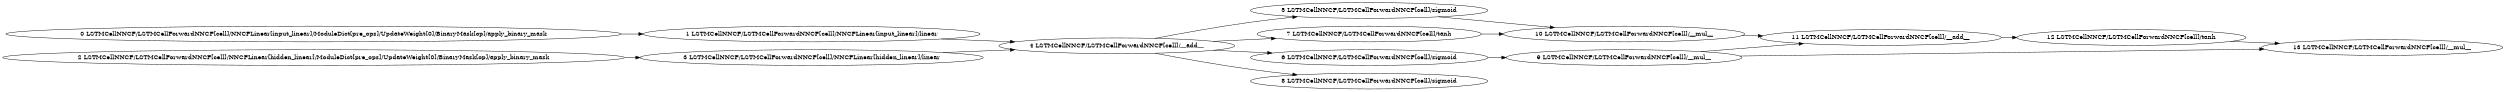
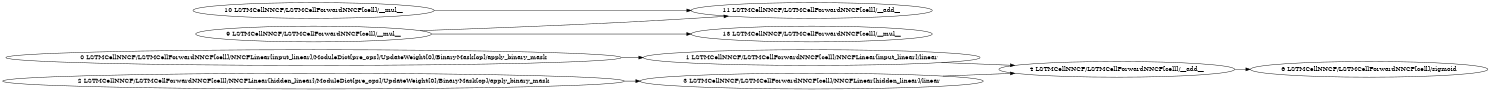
node "5 LSTMCellNNCF/LSTMCellForwardNNCF[cell]/sigmoid": removed
node "7 LSTMCellNNCF/LSTMCellForwardNNCF[cell]/tanh": removed
node "12 LSTMCellNNCF/LSTMCellForwardNNCF[cell]/tanh": removed
edge "6 LSTMCellNNCF/LSTMCellForwardNNCF[cell]/sigmoid" -> "9 LSTMCellNNCF/LSTMCellForwardNNCF[cell]/__mul__": removed
node "8 LSTMCellNNCF/LSTMCellForwardNNCF[cell]/sigmoid": removed
